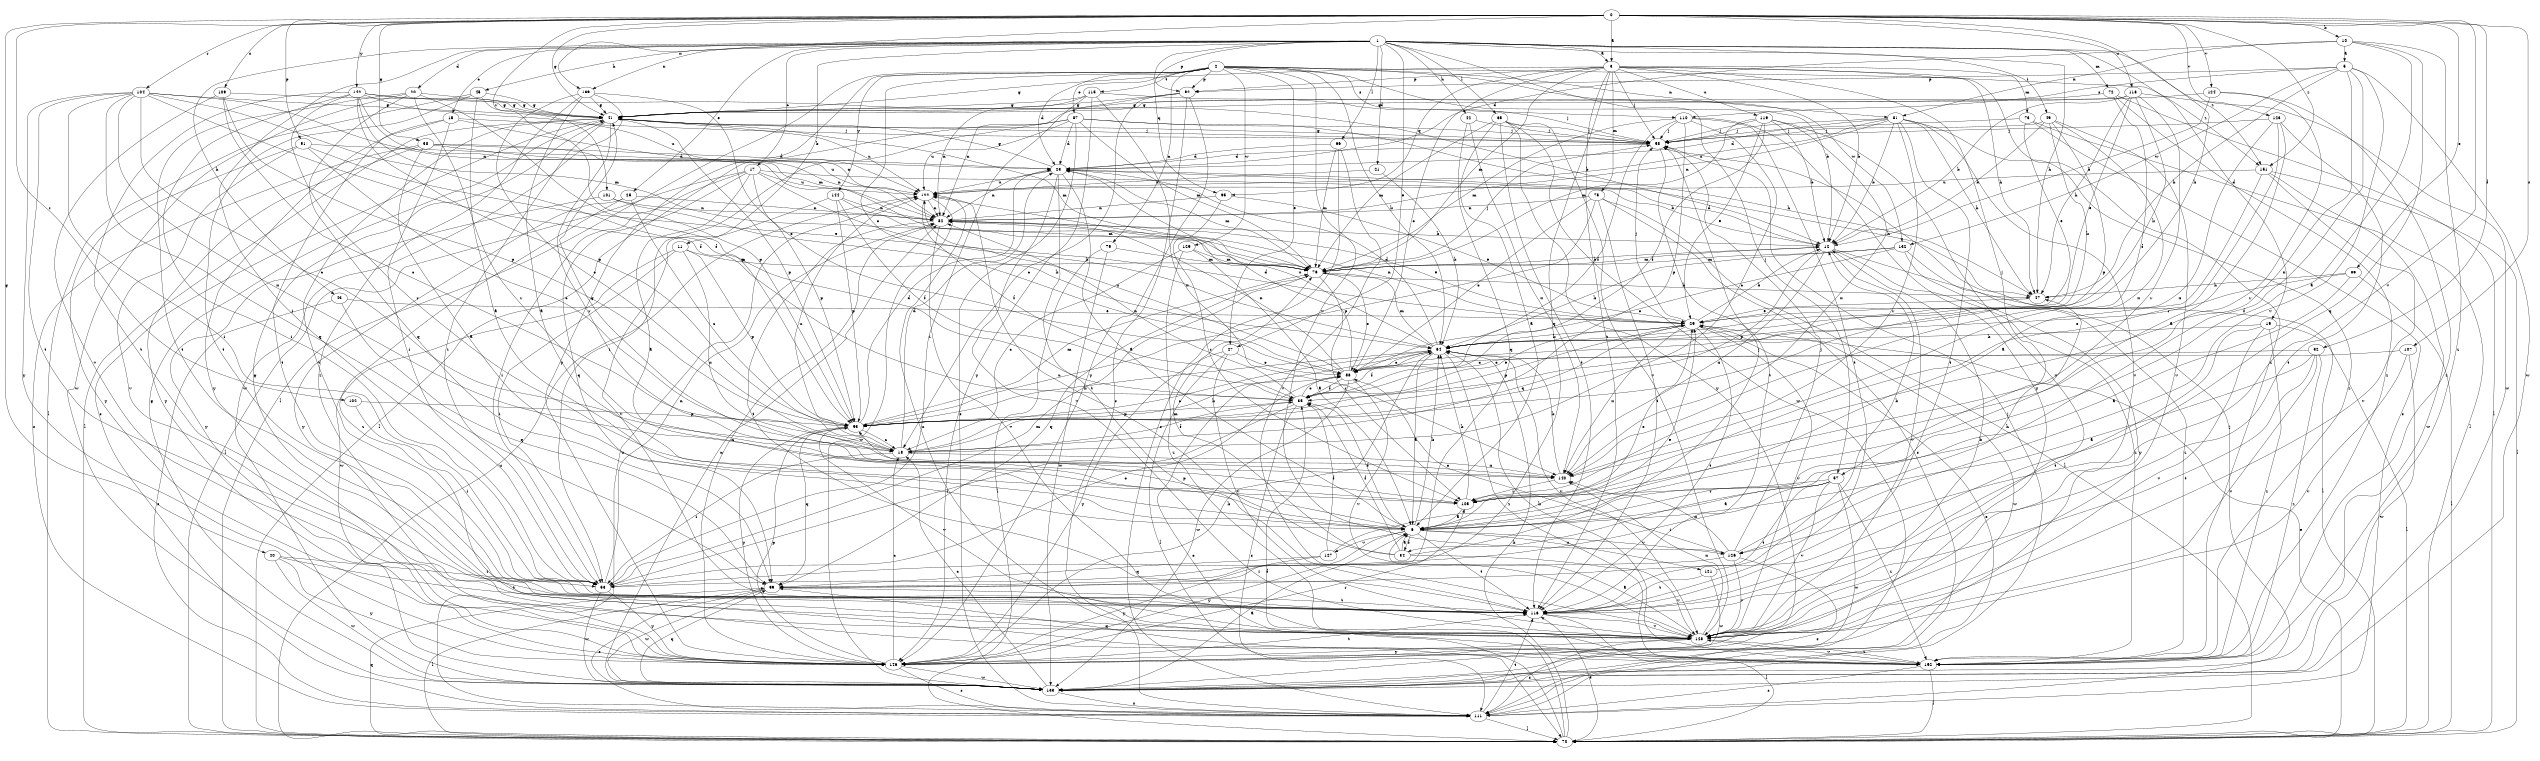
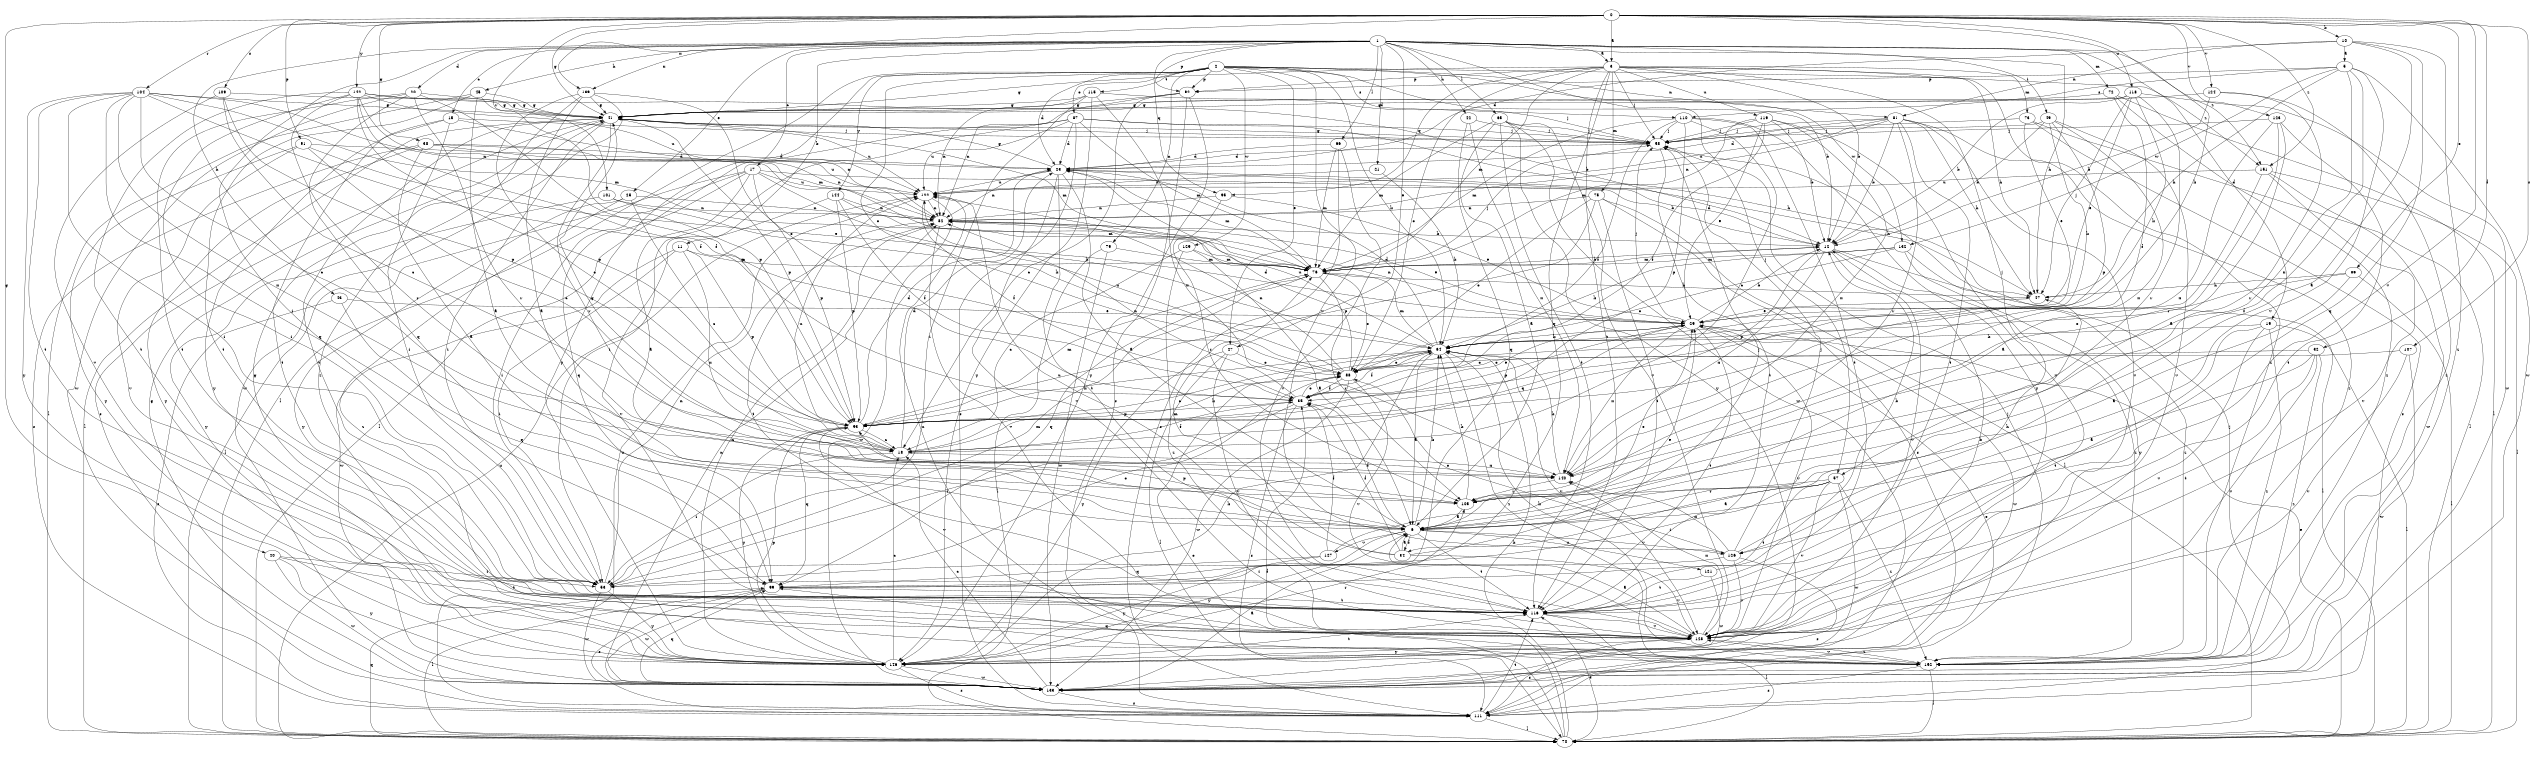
edge "118" -> "47": label "h" -> "j"
node "102": removed
